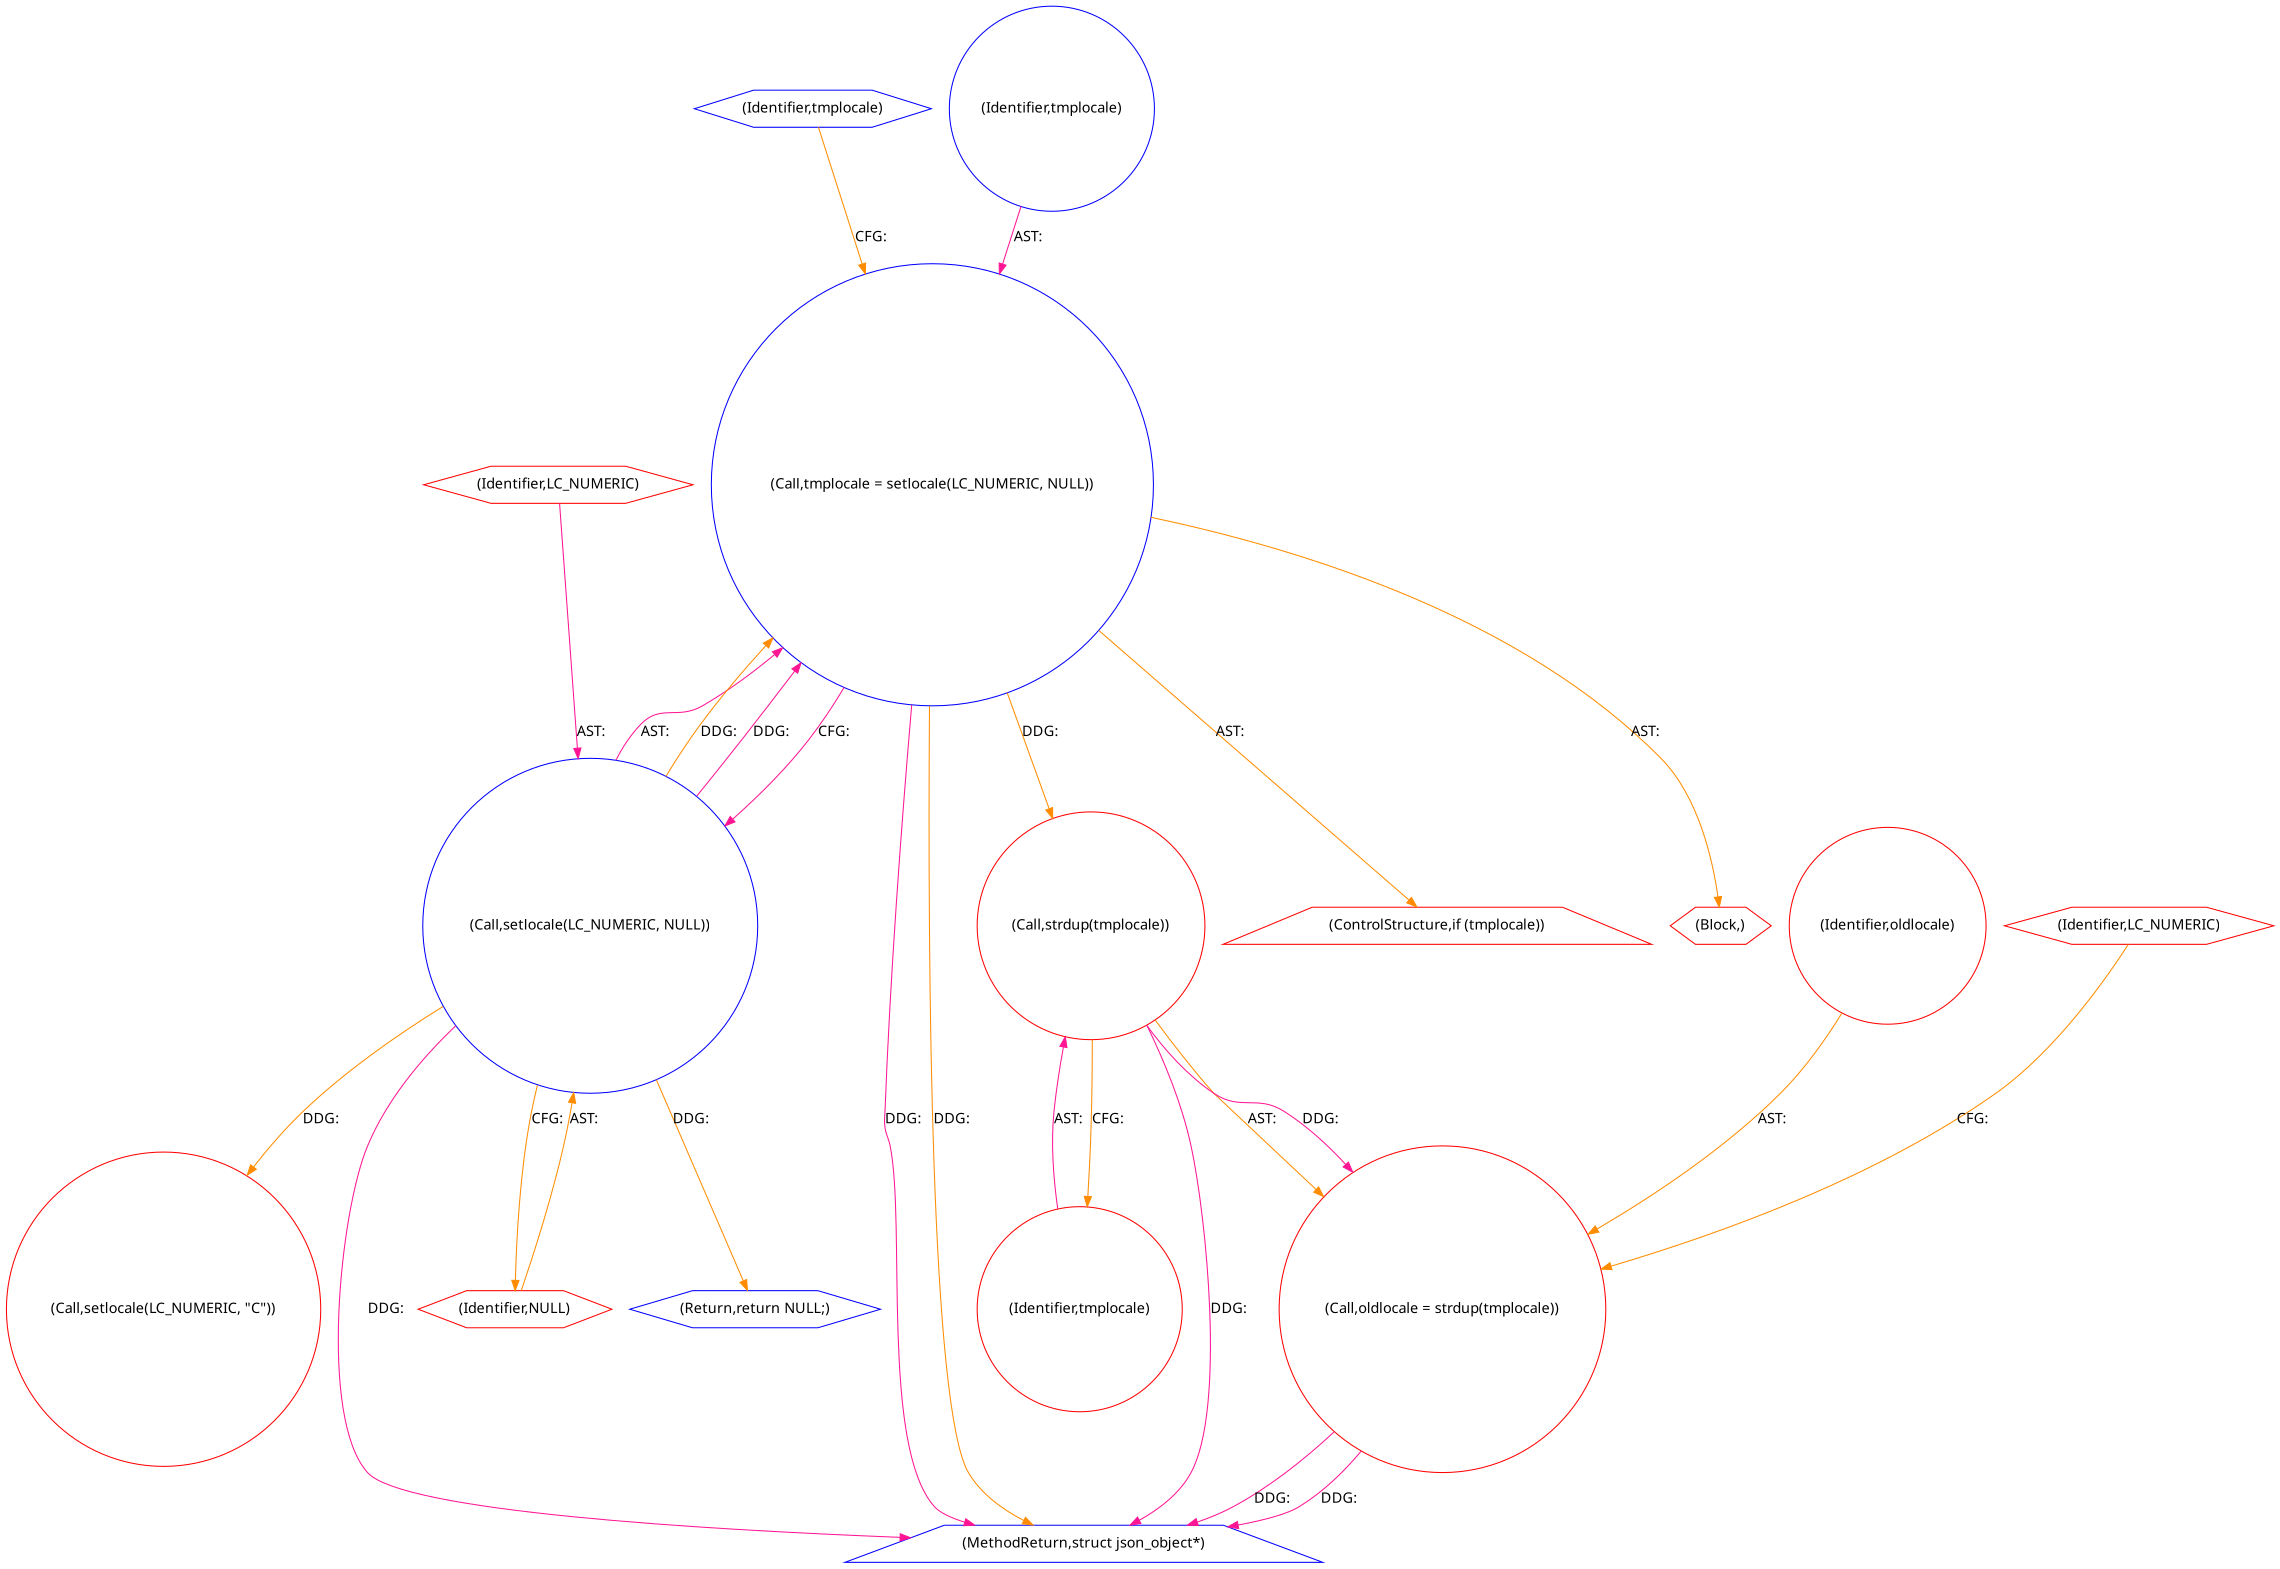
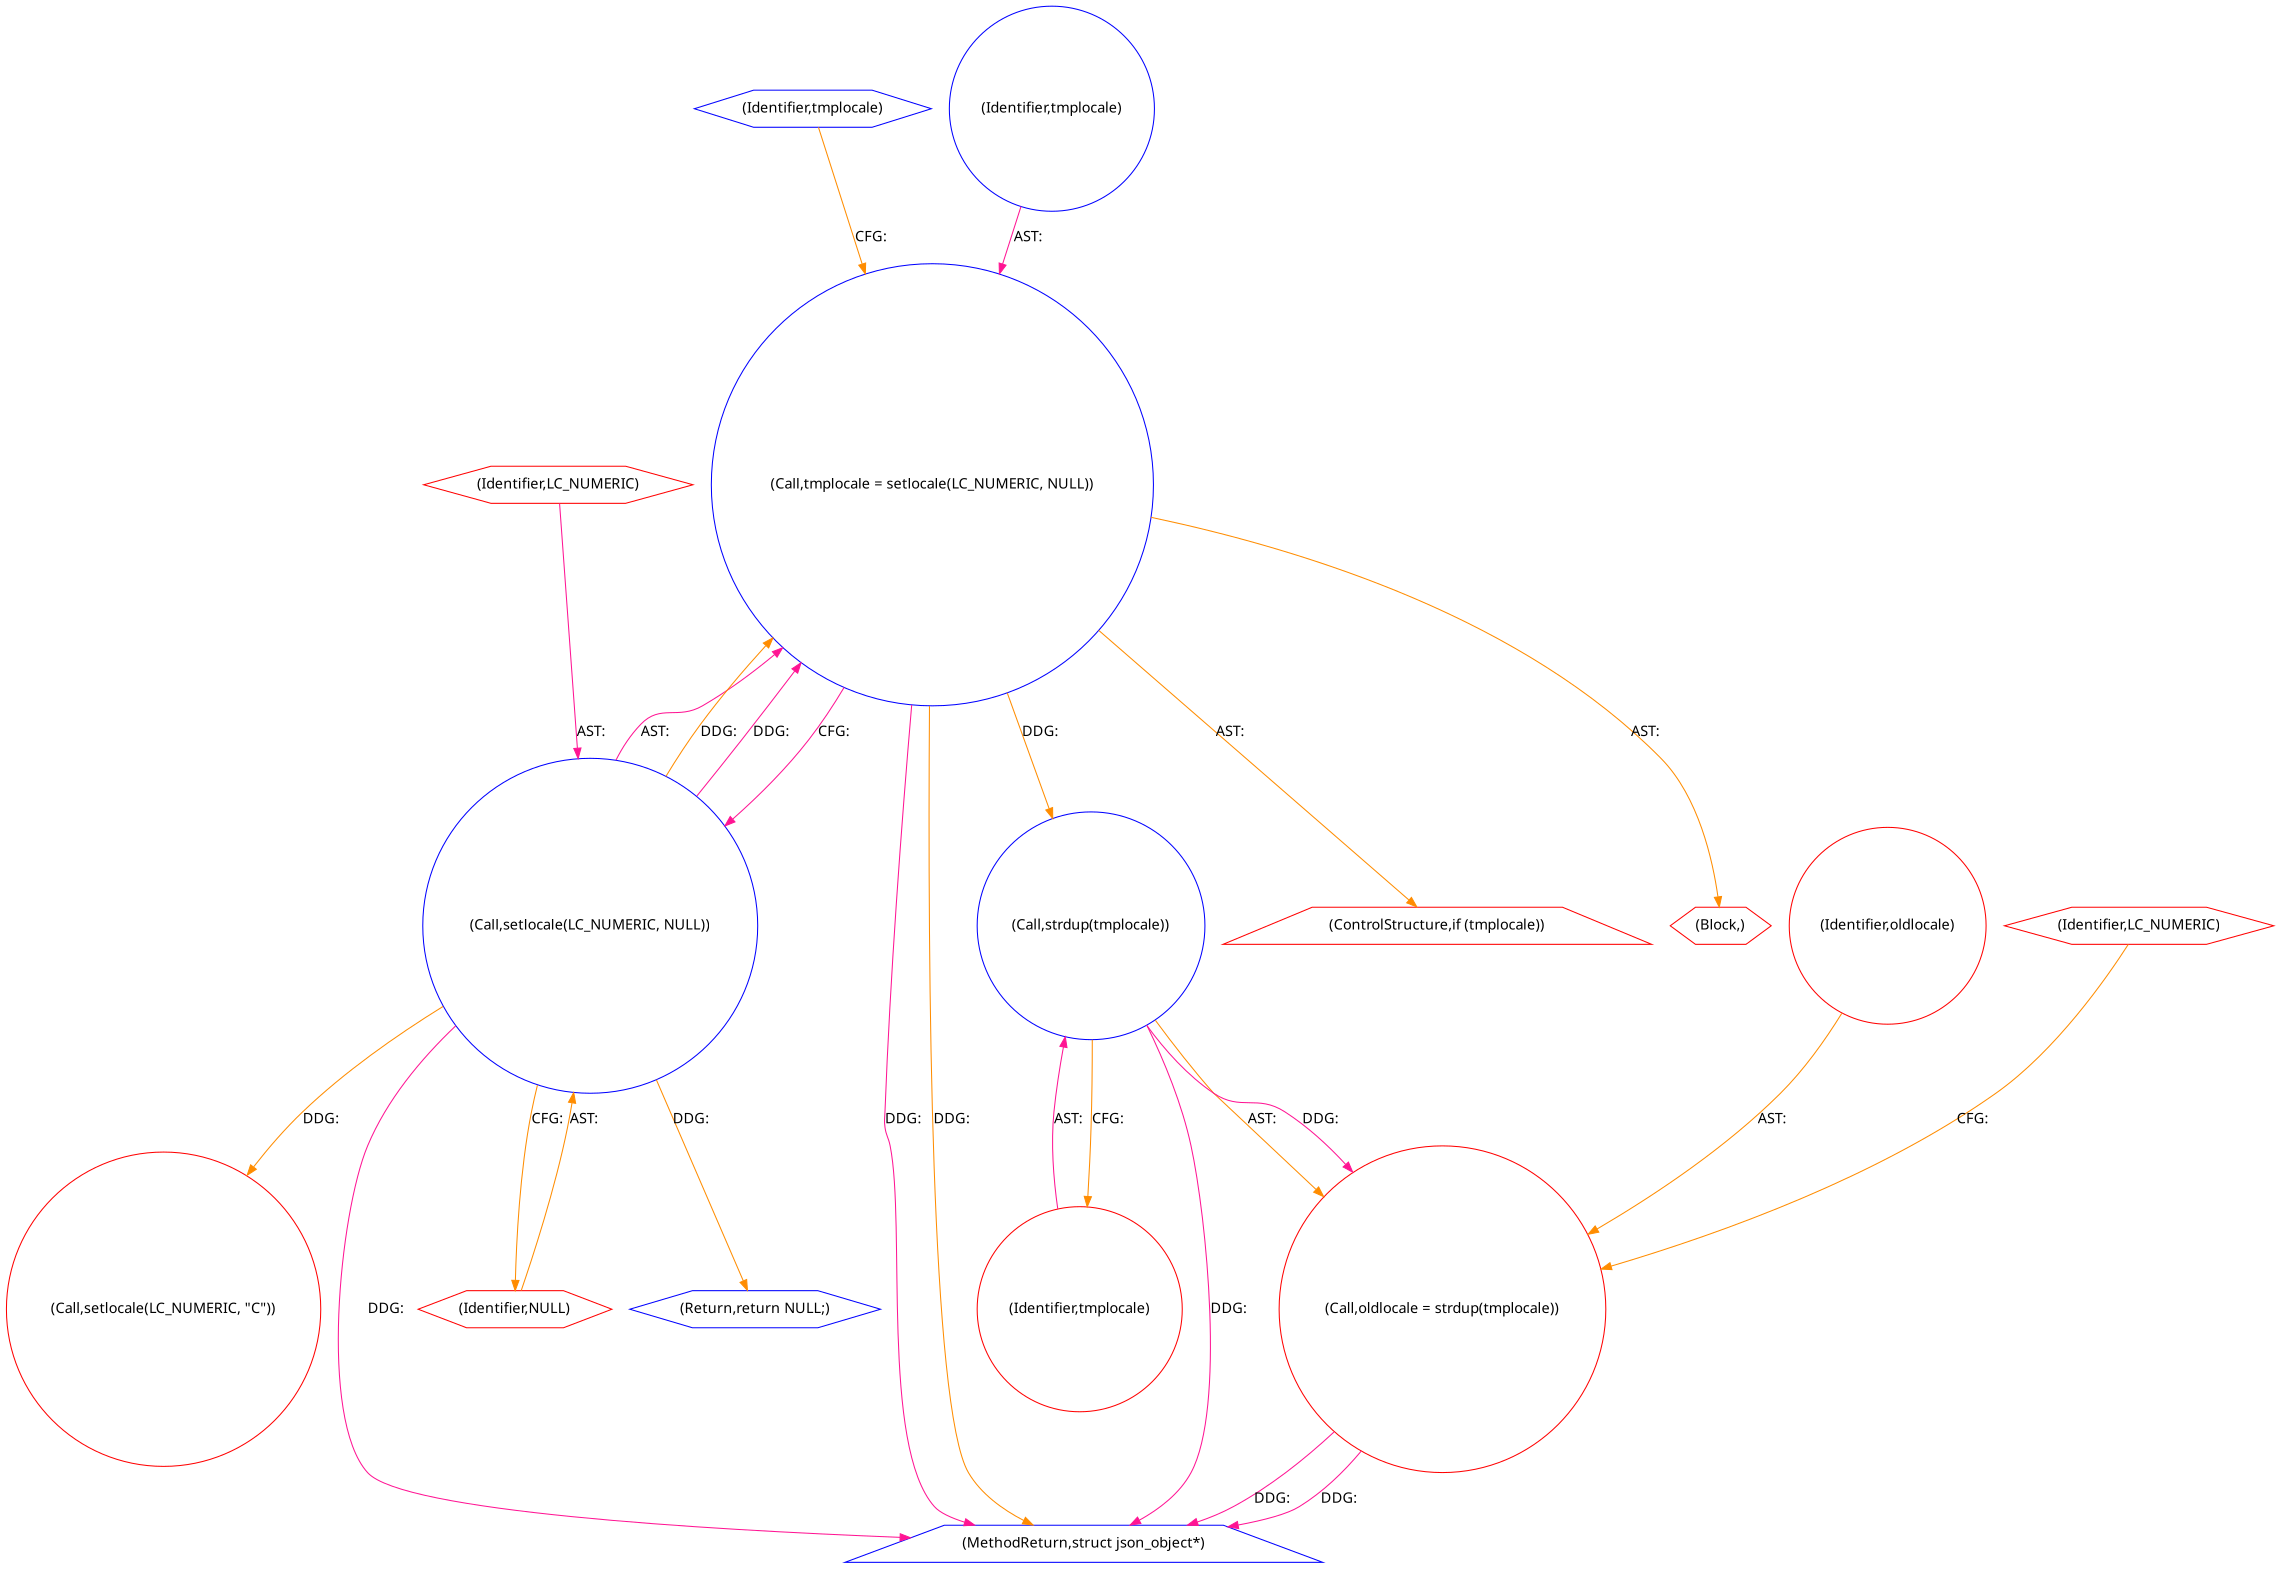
node "(Call,strdup(tmplocale))": color red -> blue
